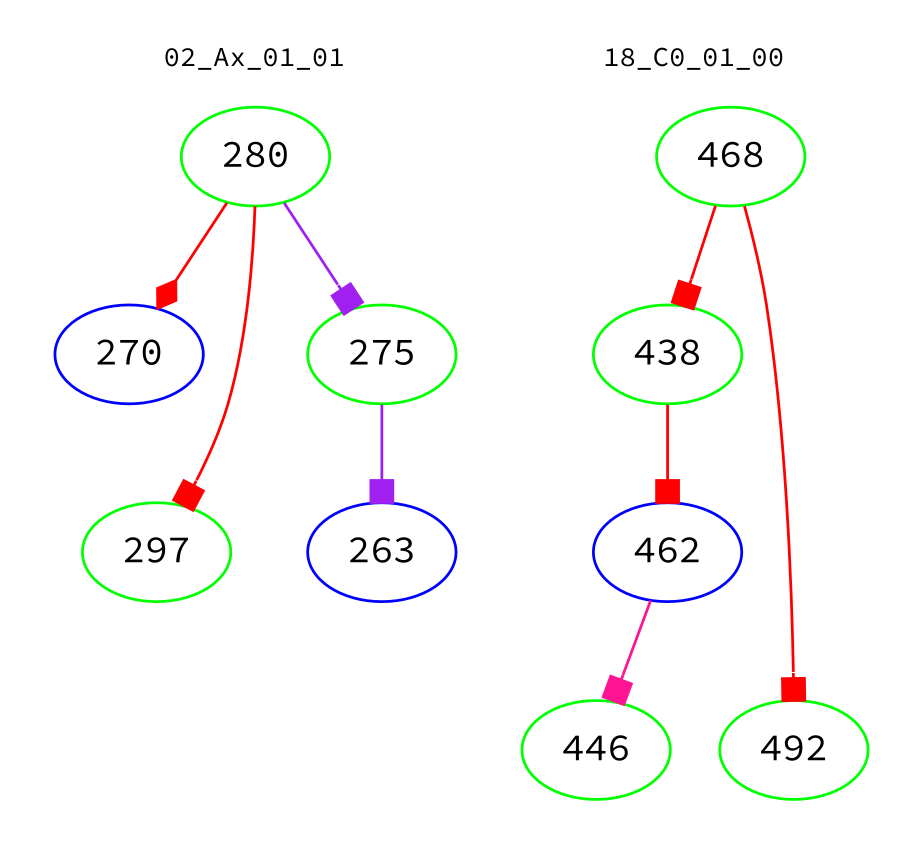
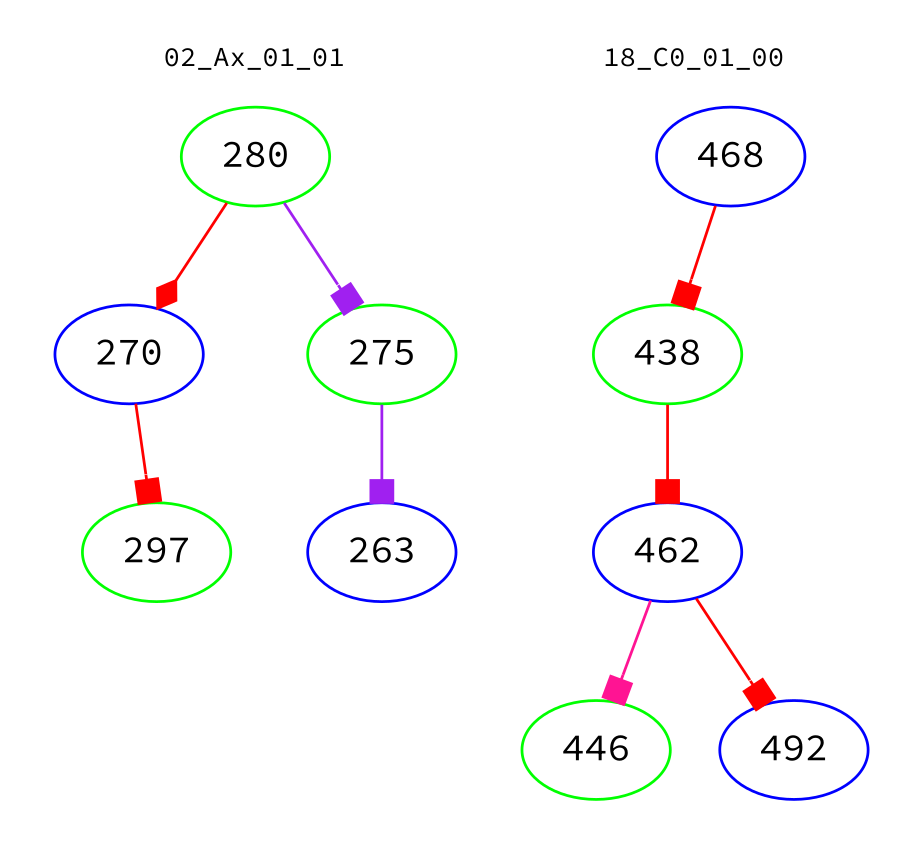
node "468": color green -> blue
edge "280" -> "297": now "270" -> "297"
edge "468" -> "492": now "462" -> "492"
node "492": color green -> blue
